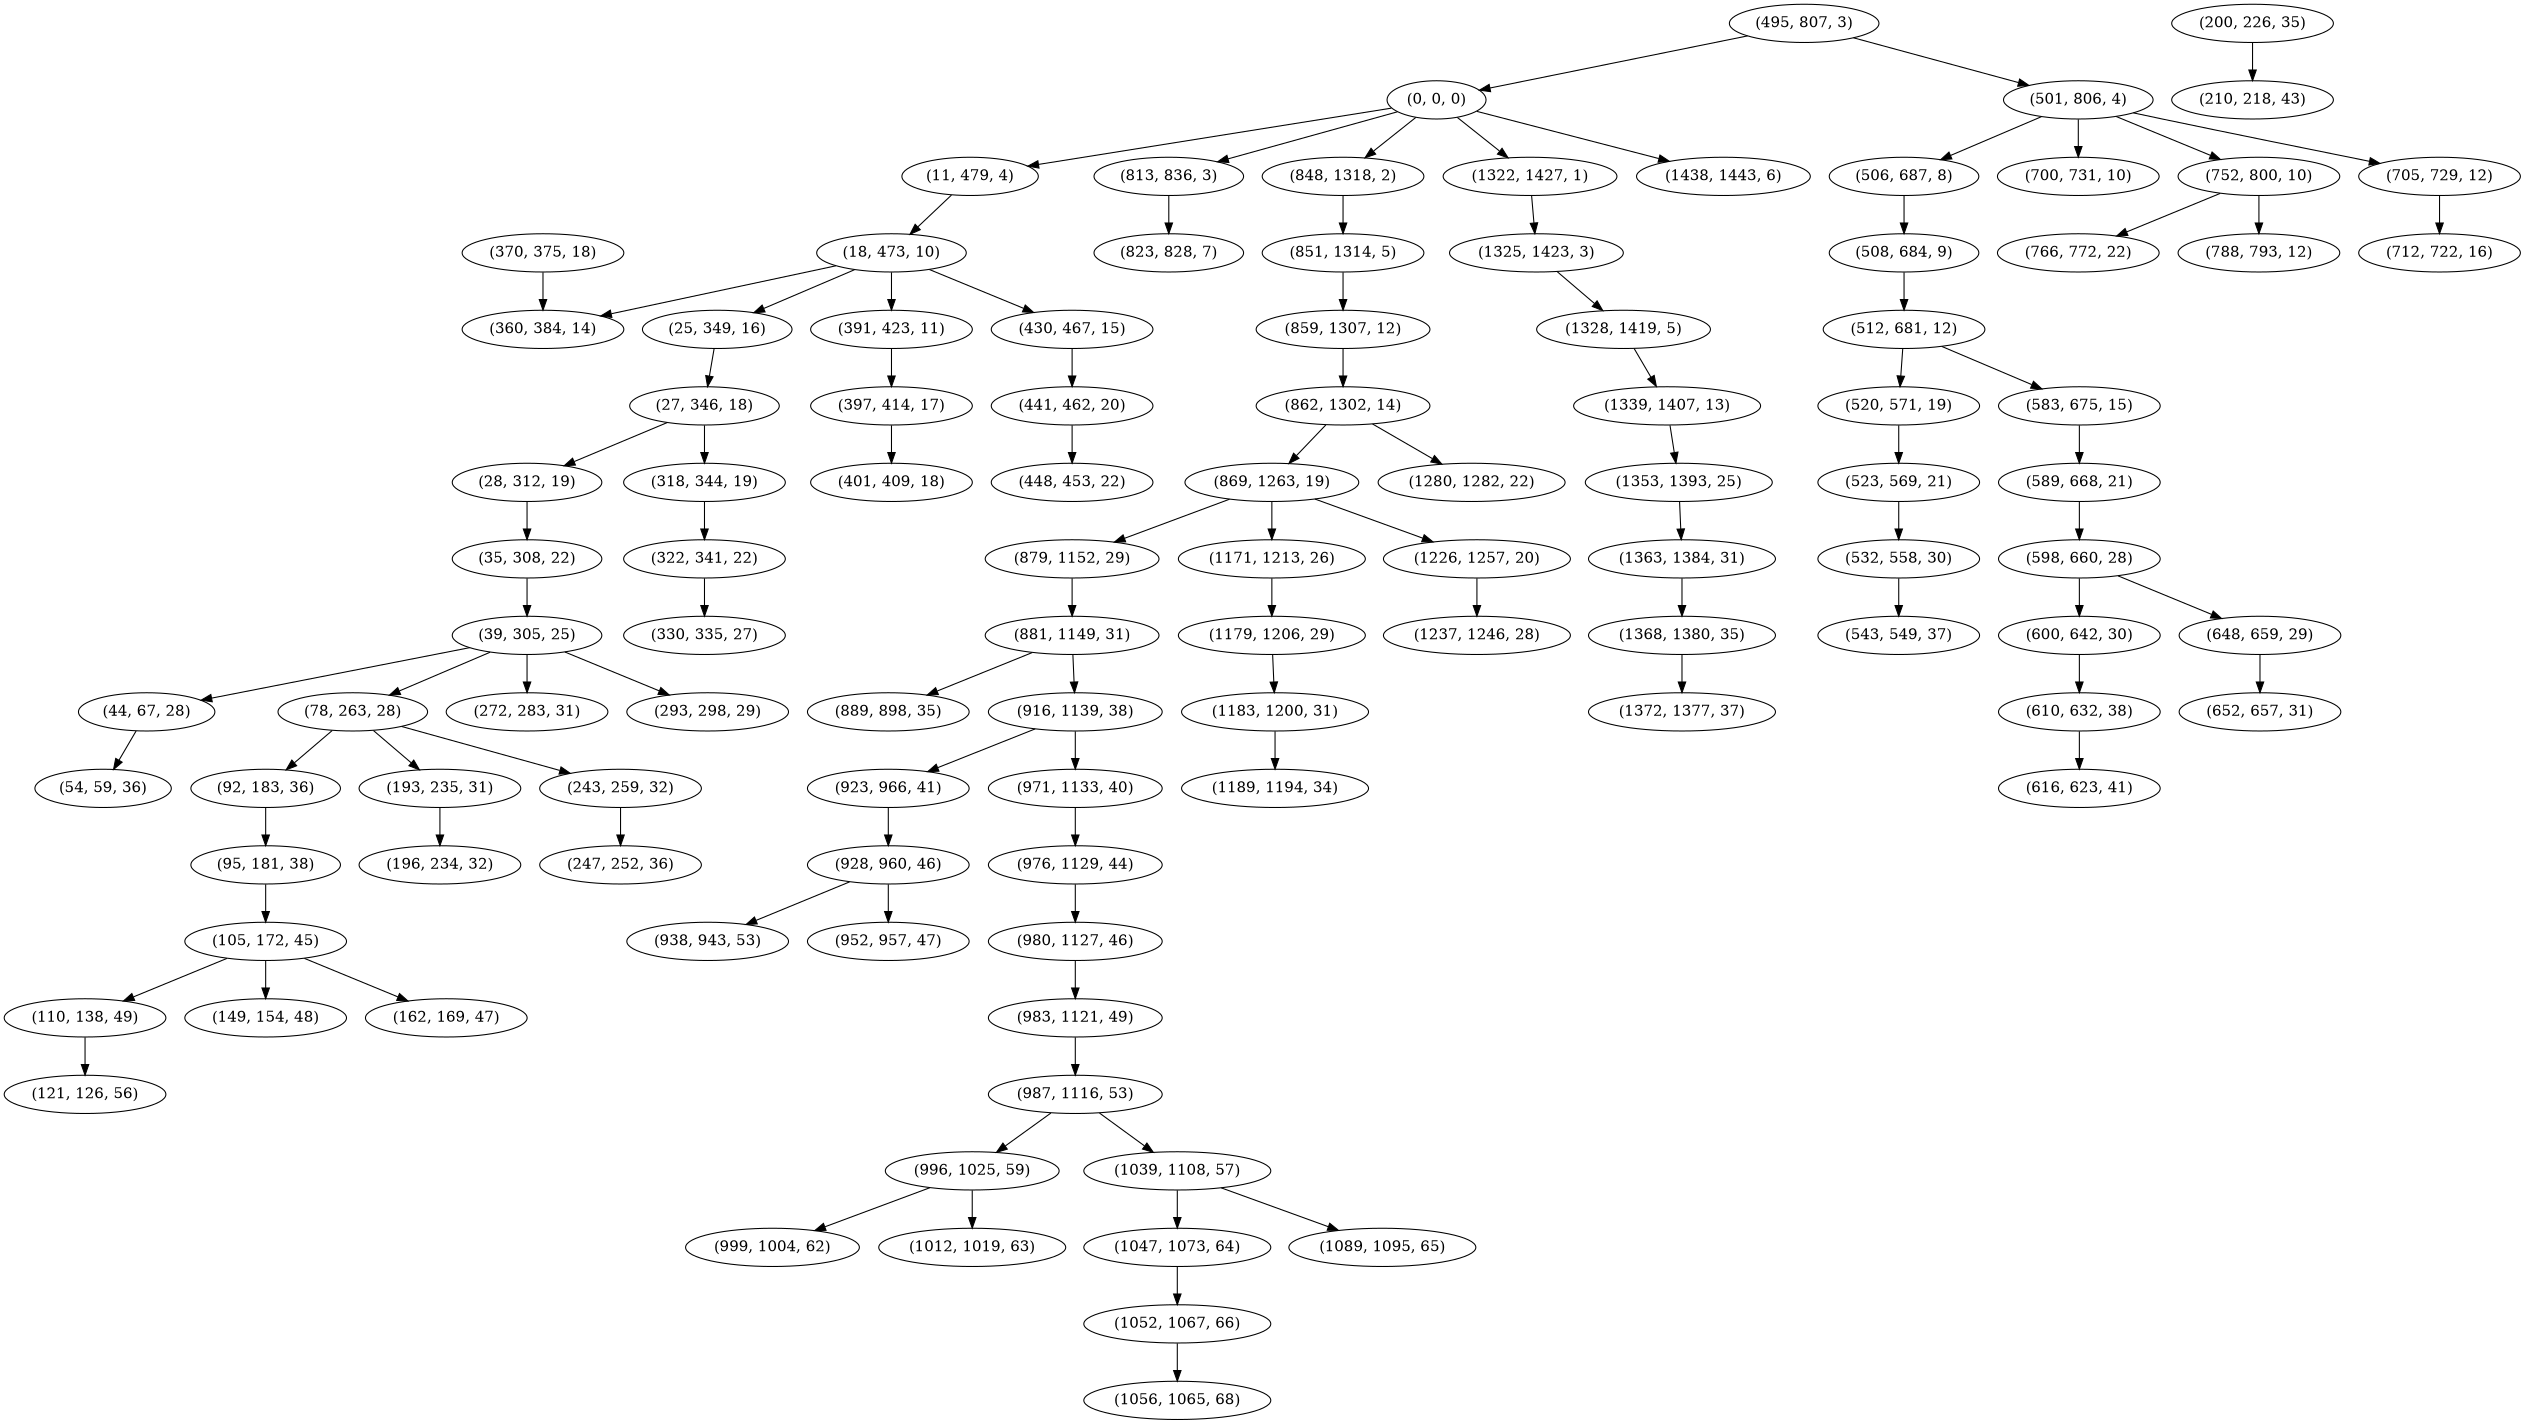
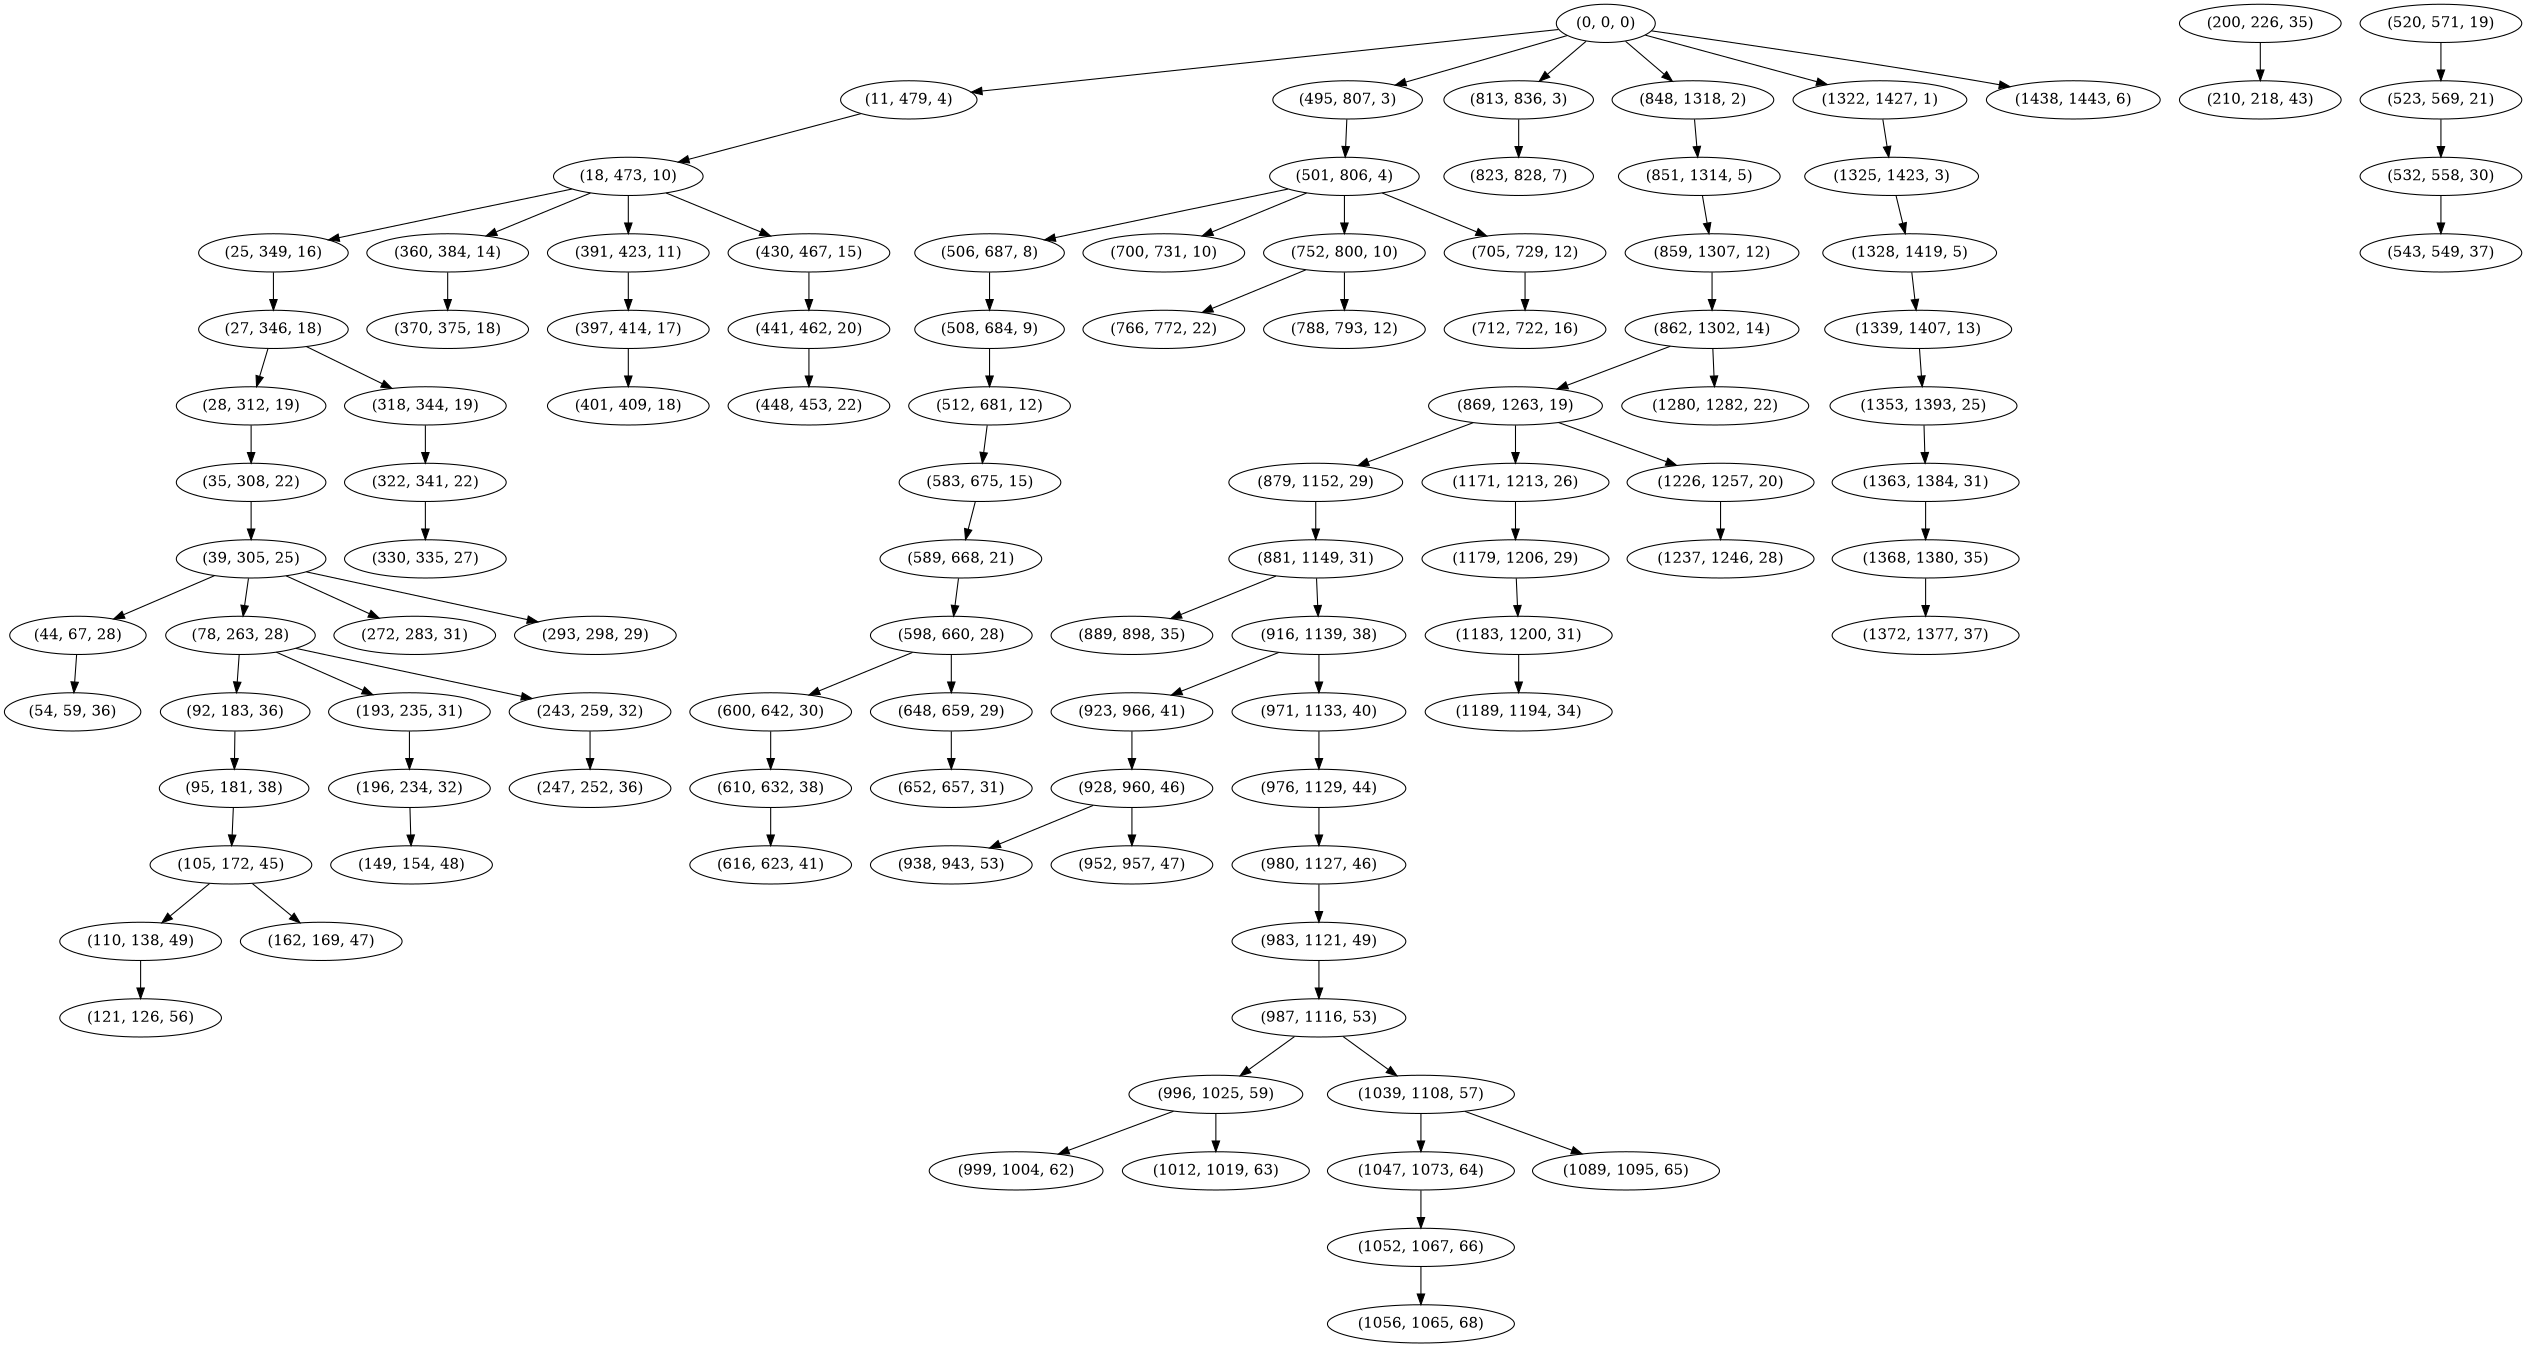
edge "(495, 807, 3)" -> "(0, 0, 0)": reversed
edge "(370, 375, 18)" -> "(360, 384, 14)": reversed
edge "(512, 681, 12)" -> "(520, 571, 19)": removed
edge "(105, 172, 45)" -> "(149, 154, 48)": now "(196, 234, 32)" -> "(149, 154, 48)"
